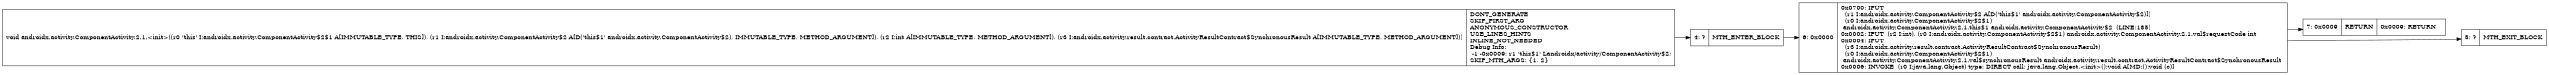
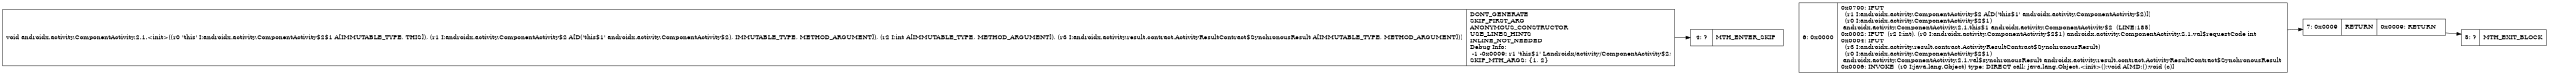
node "4: ?": text "MTH_ENTER_BLOCK" -> "MTH_ENTER_SKIP"
edge "4: ?" -> "6: 0x0000": removed
edge "6: 0x0000" -> "5: ?": now "7: 0x0009" -> "5: ?"
